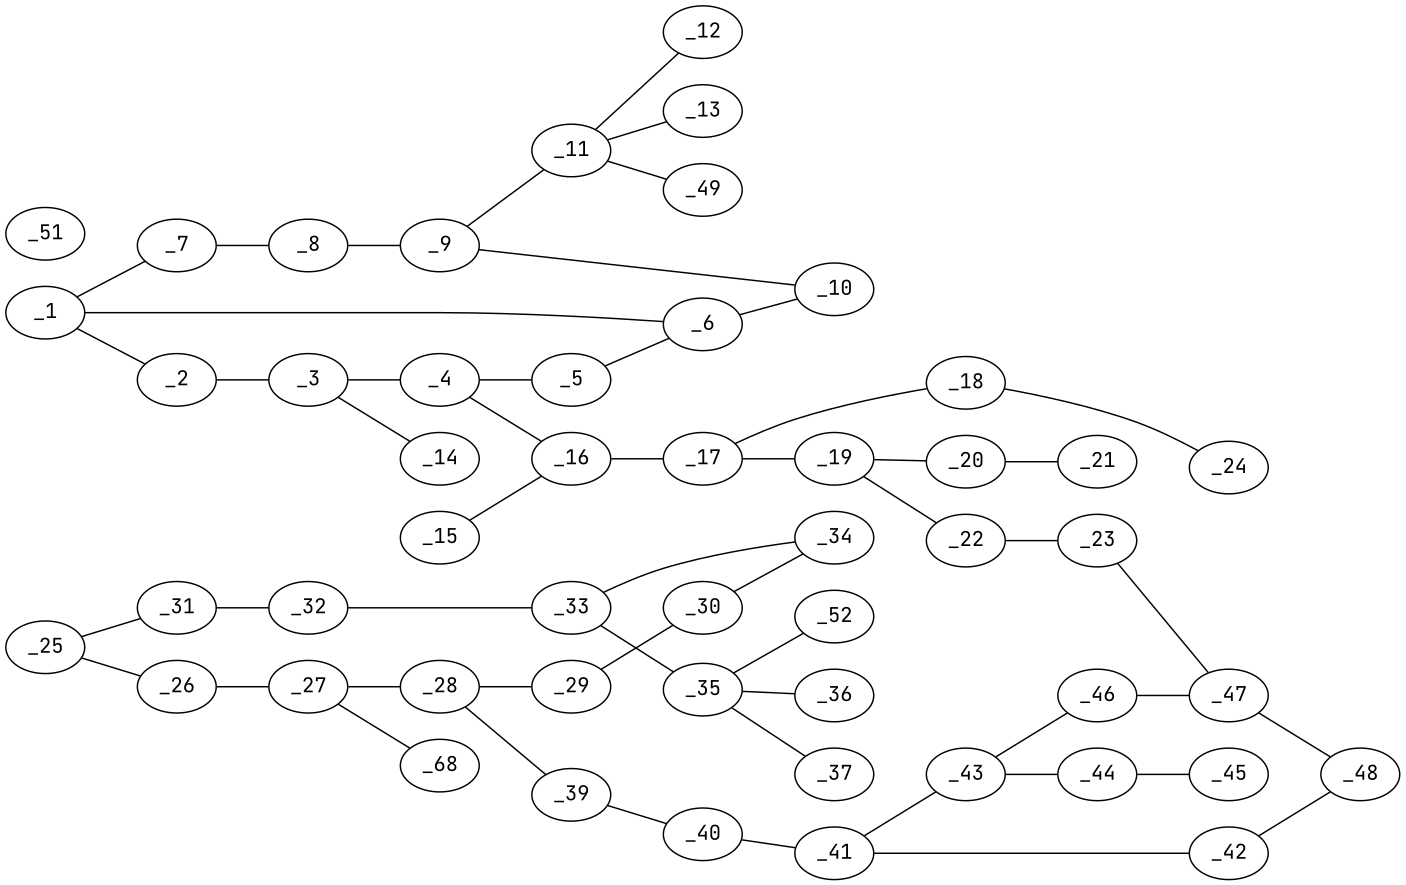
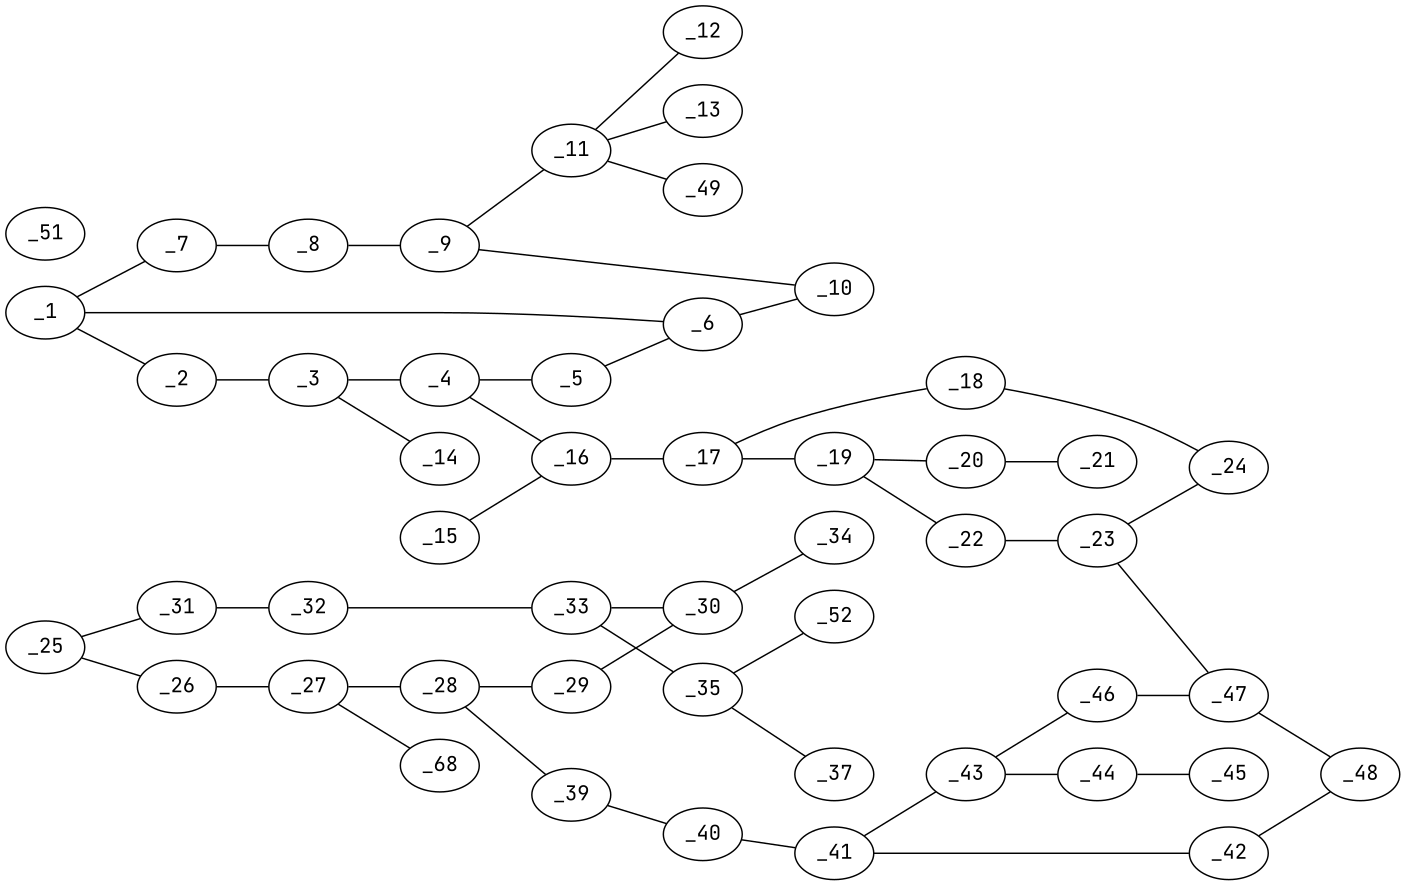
edge "_24" -- "_23": added
edge "_34" -- "_33": now "_30" -- "_33"
node "_36": removed
